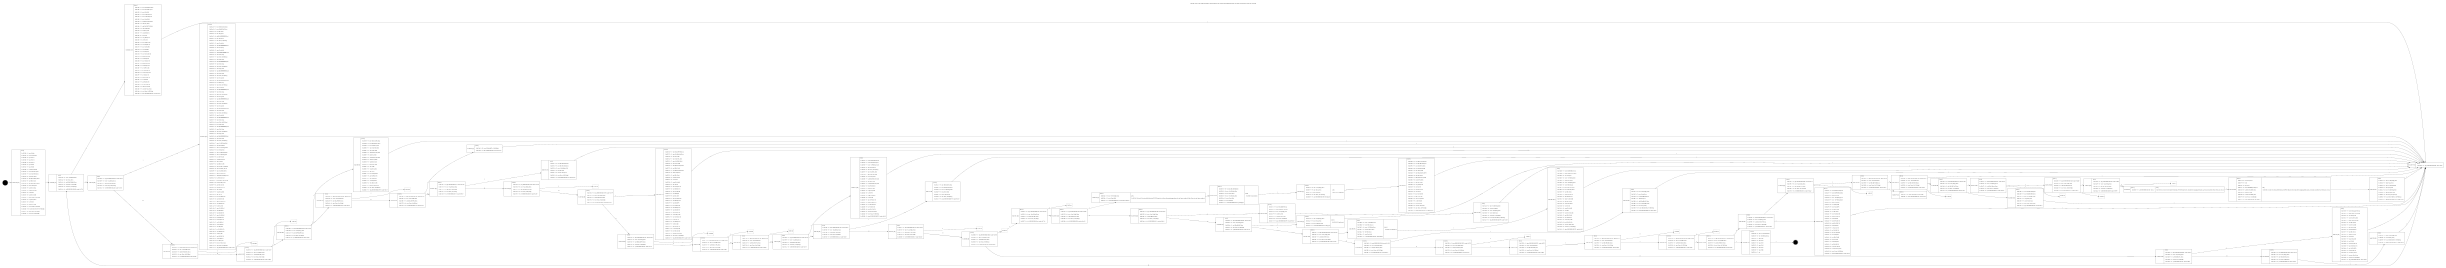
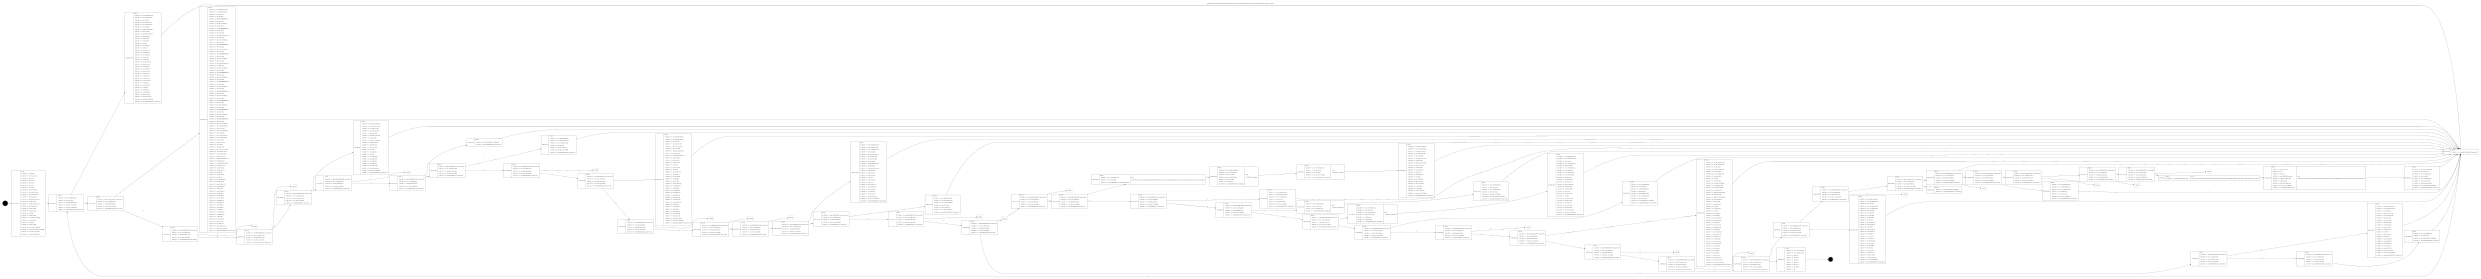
node "0x401ea6 [171]": added
